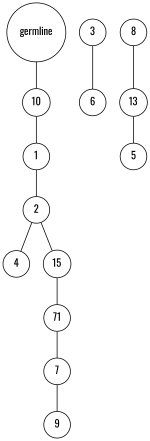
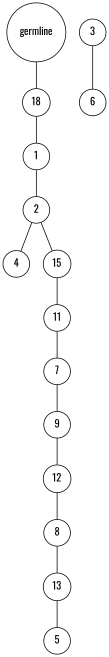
node "10": label "10" -> "18"
node "71": label "71" -> "11"
node "12": added
